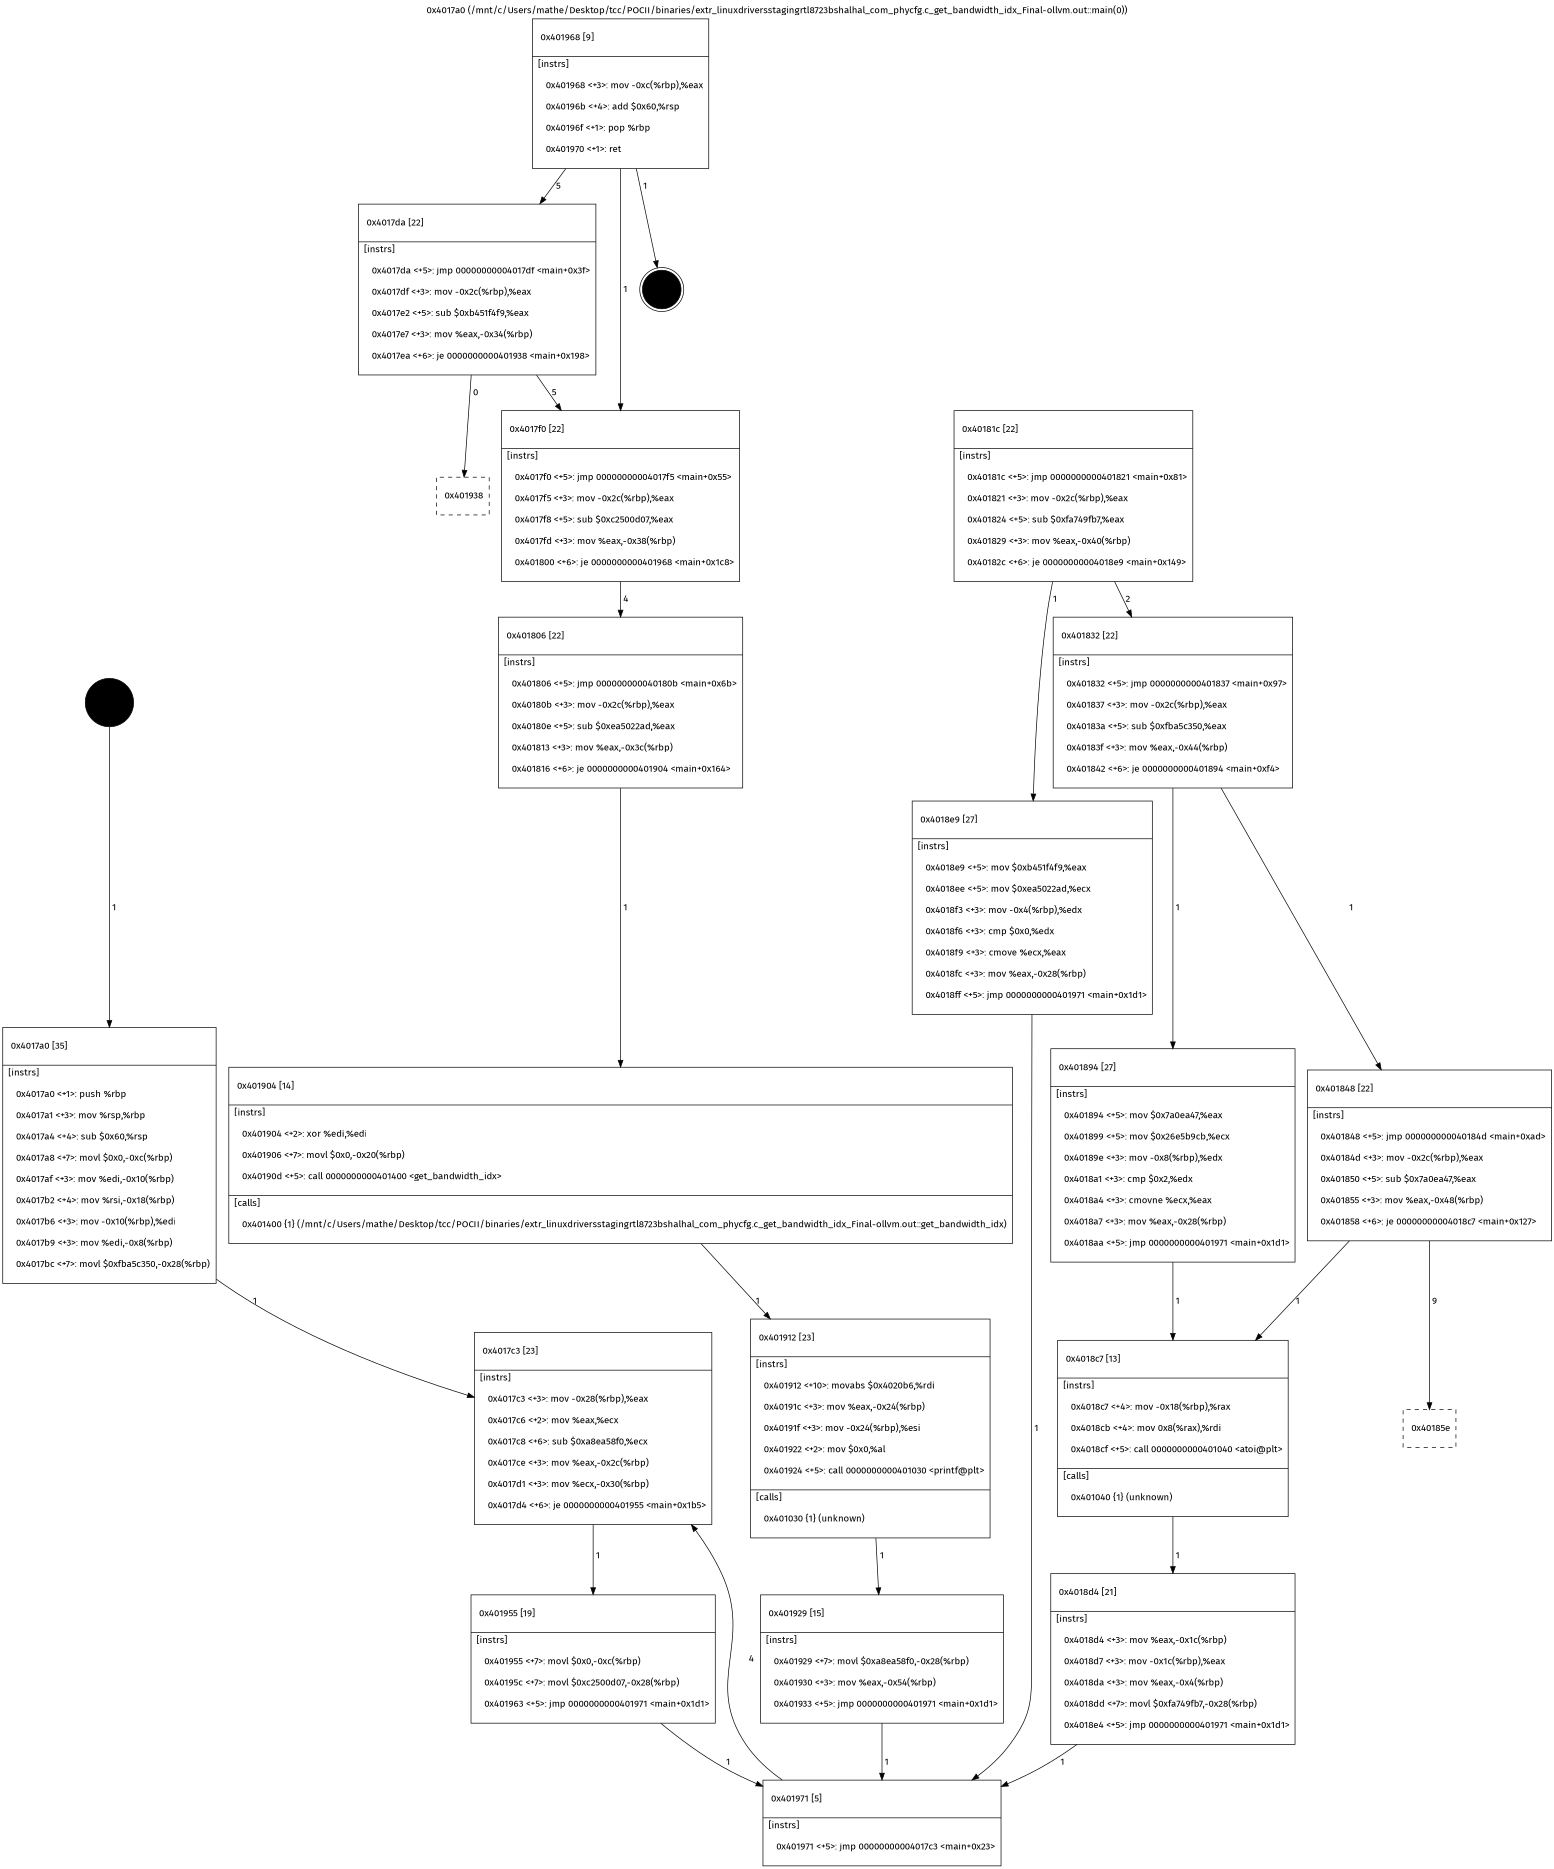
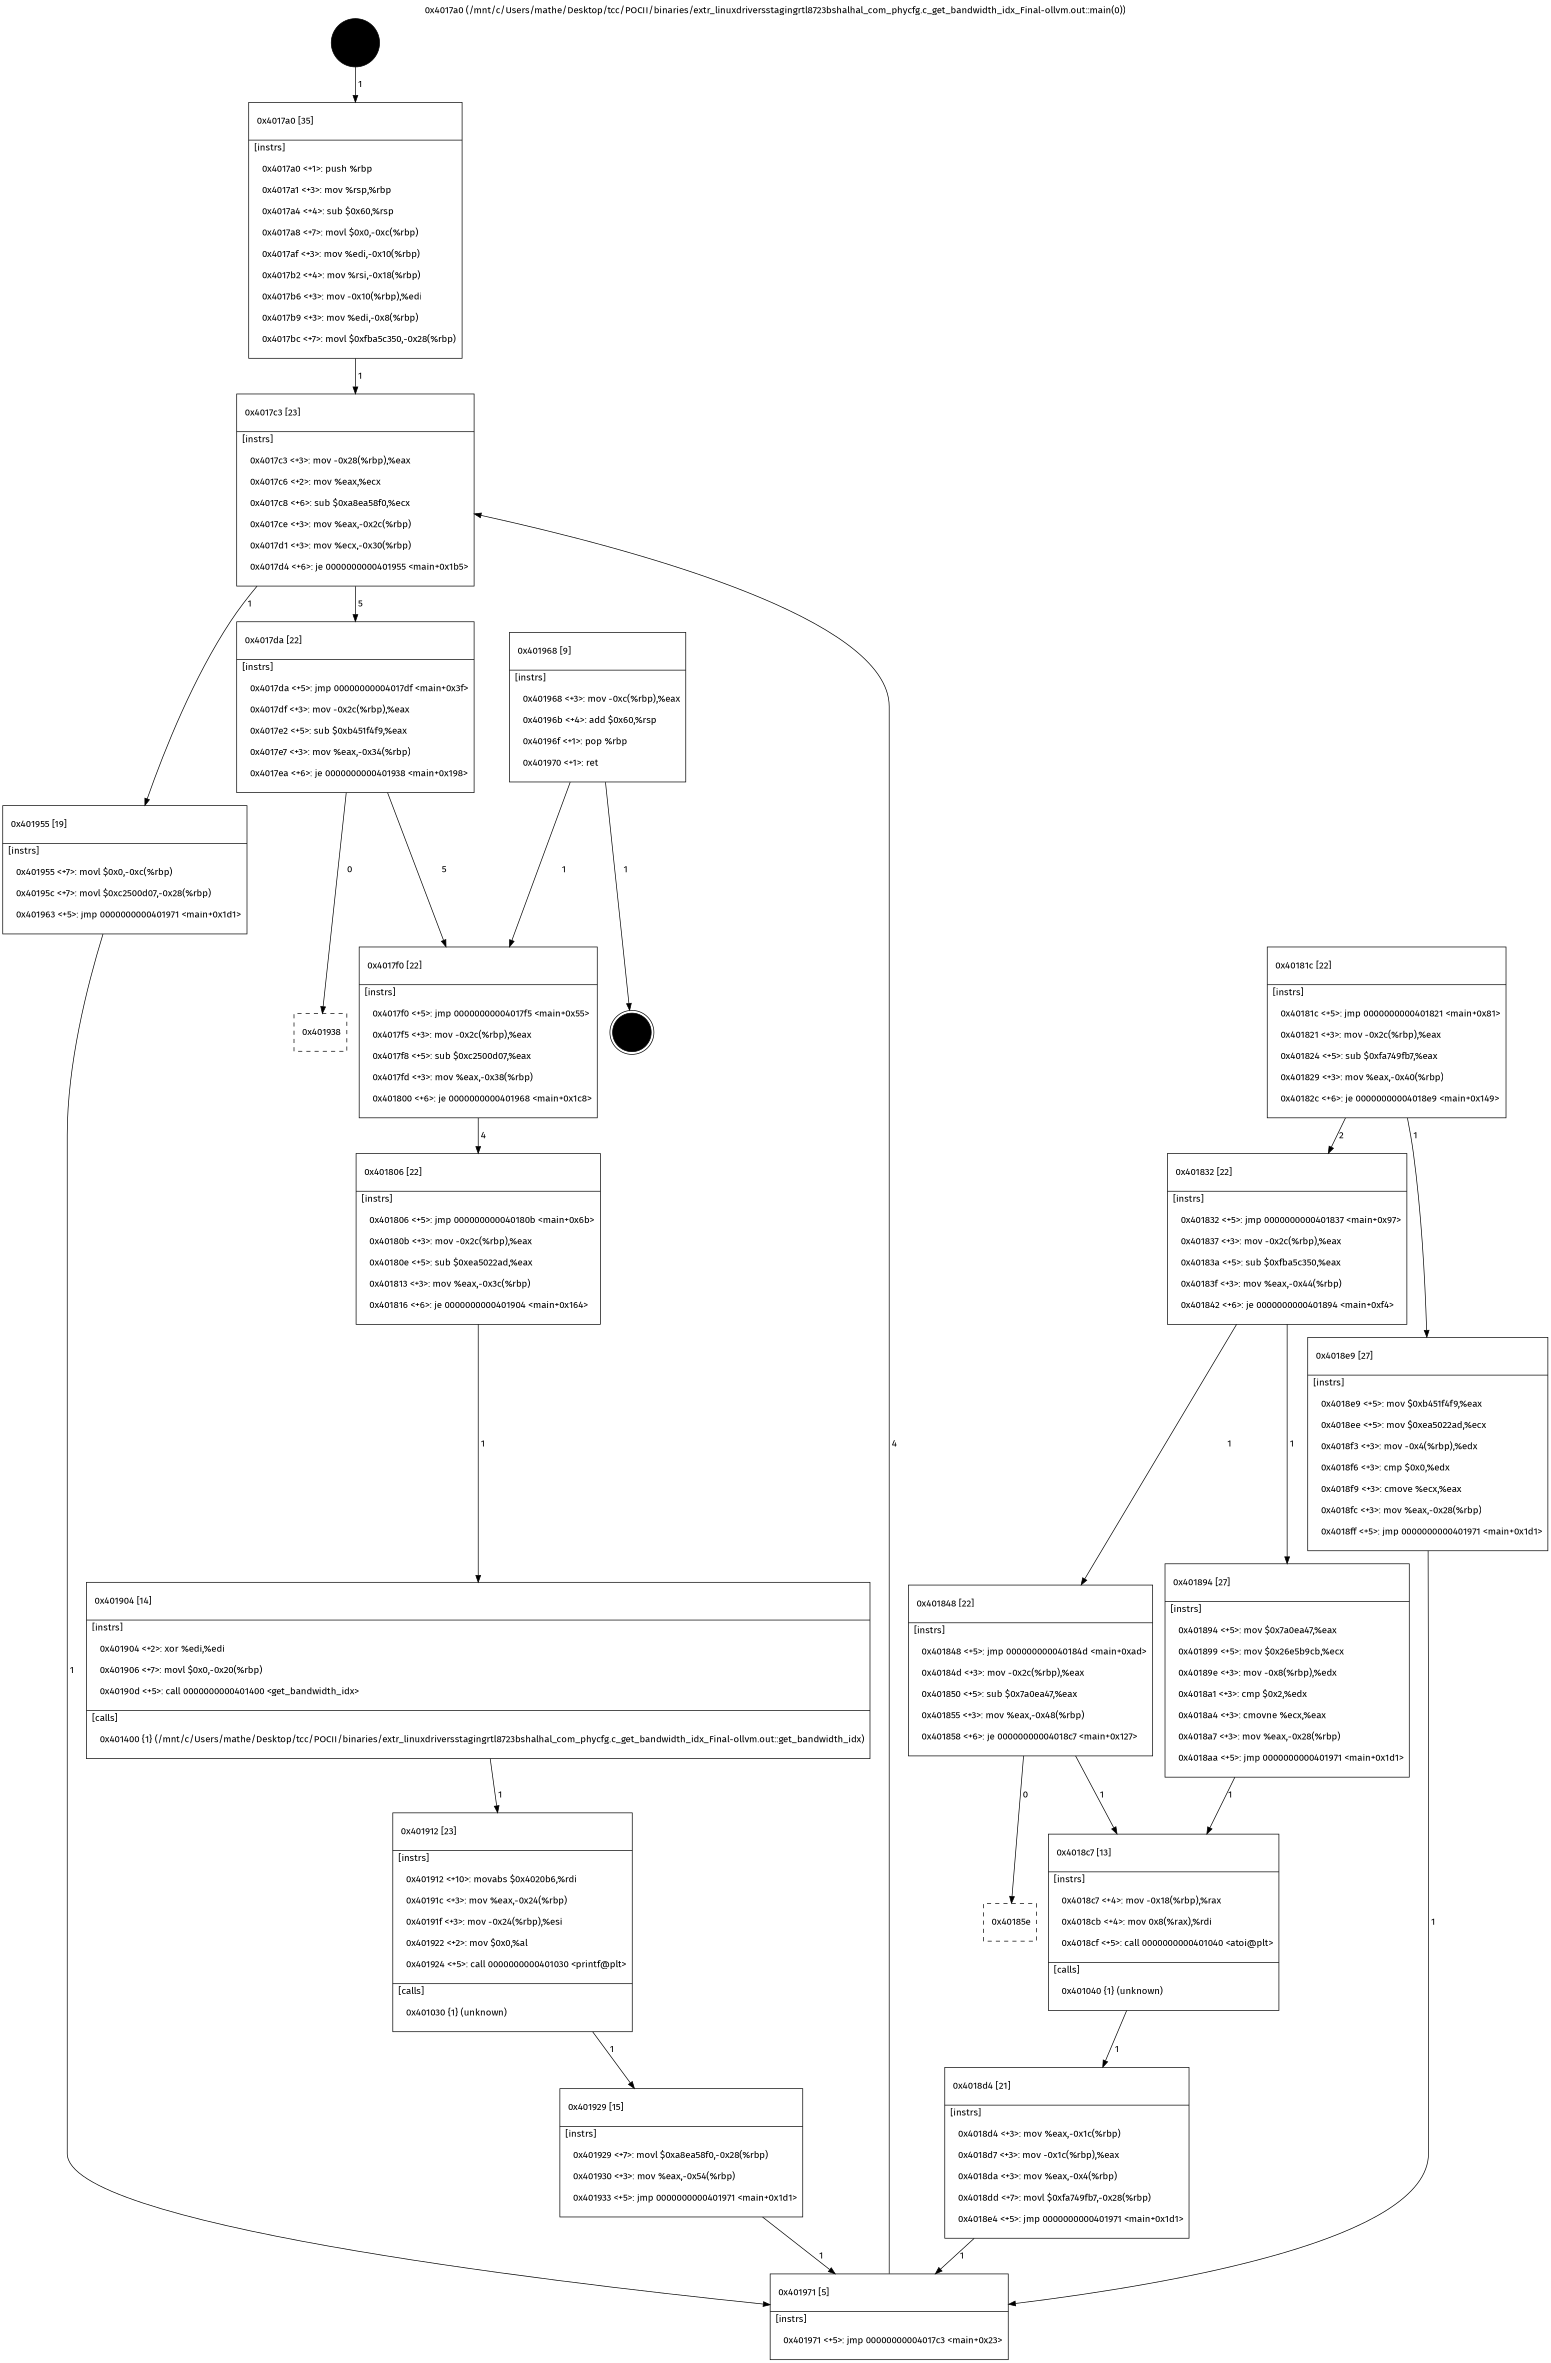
edge "0x401968 [9]" -> "0x4017da [22]": now "0x4017c3 [23]" -> "0x4017da [22]"
edge "0x401848 [22]" -> "0x40185e": label " 9" -> " 0"
